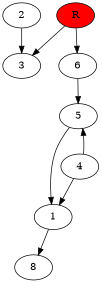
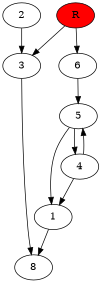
edge "5" -> "4": added
edge "3" -> "8": added
